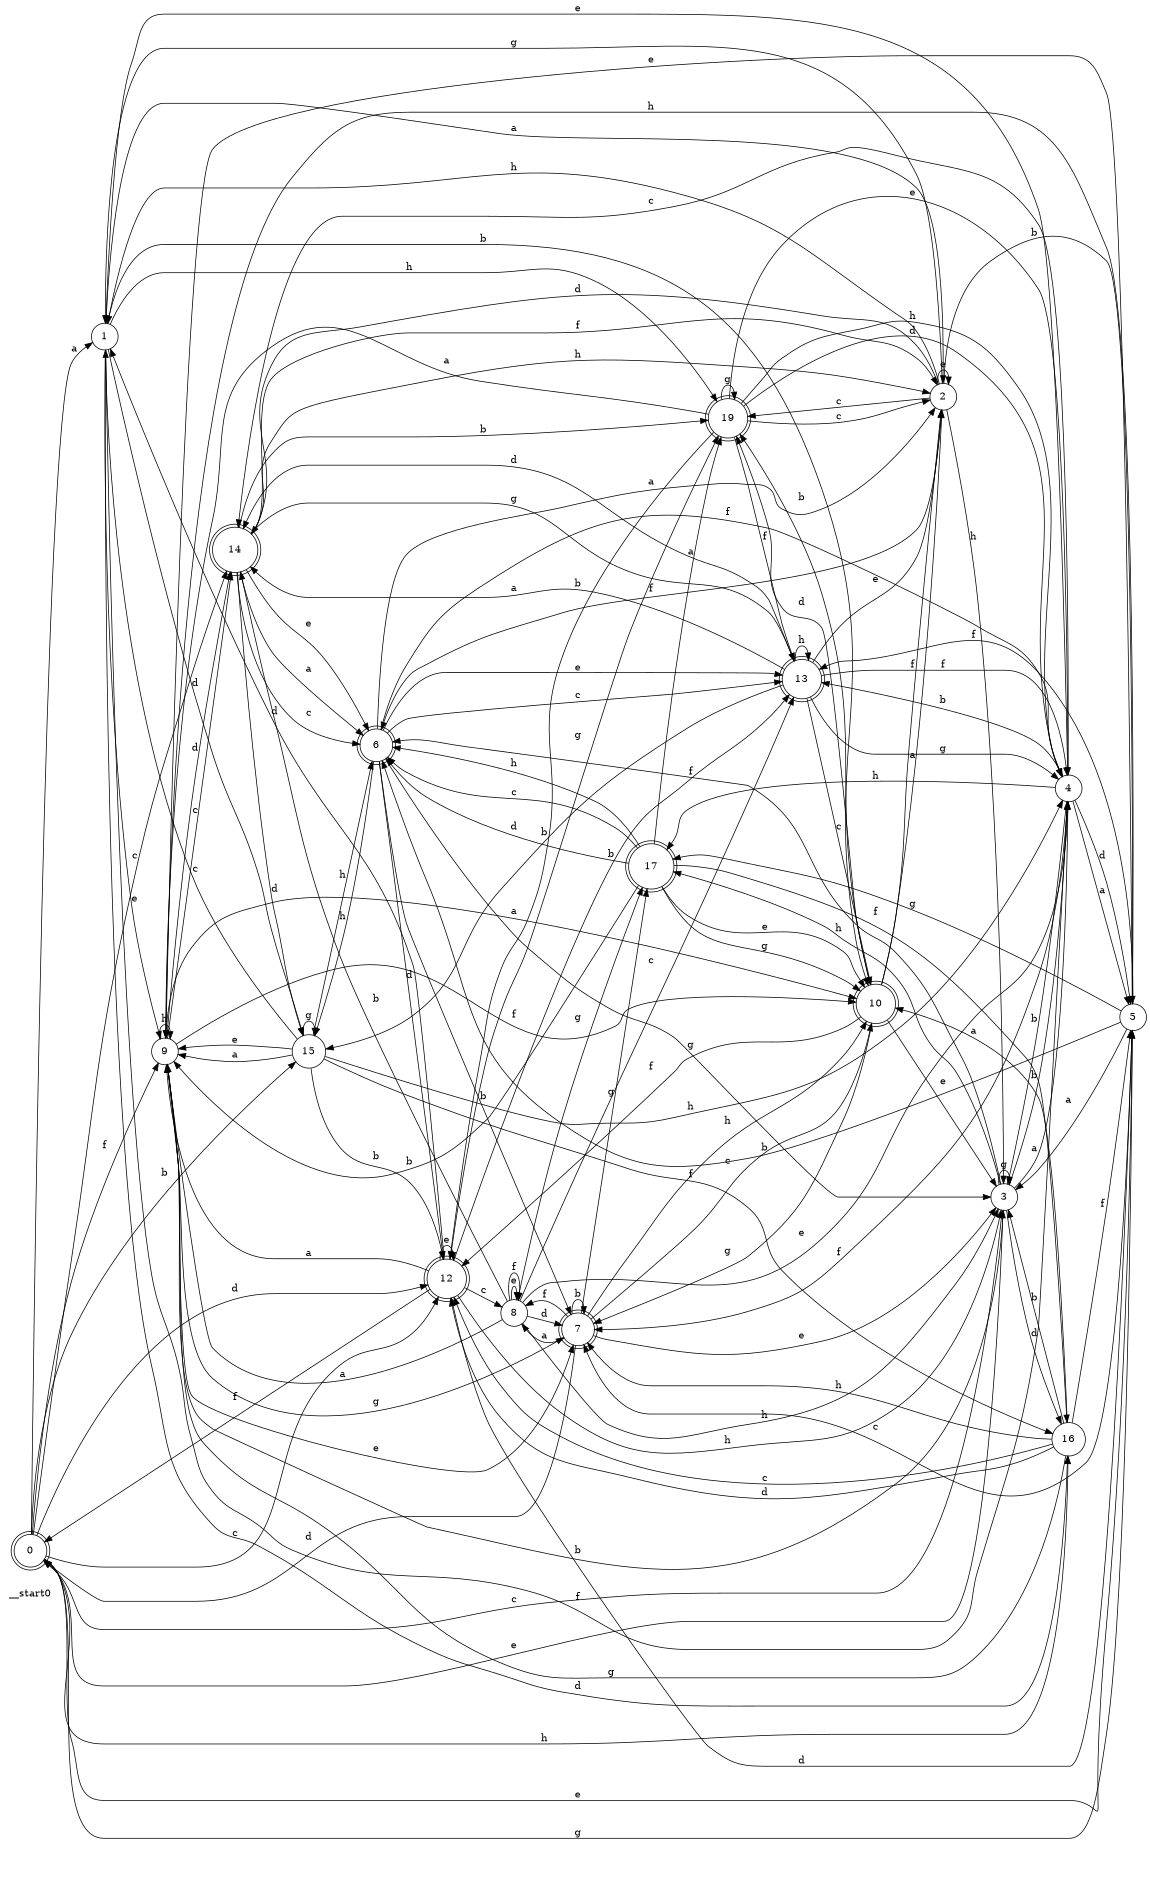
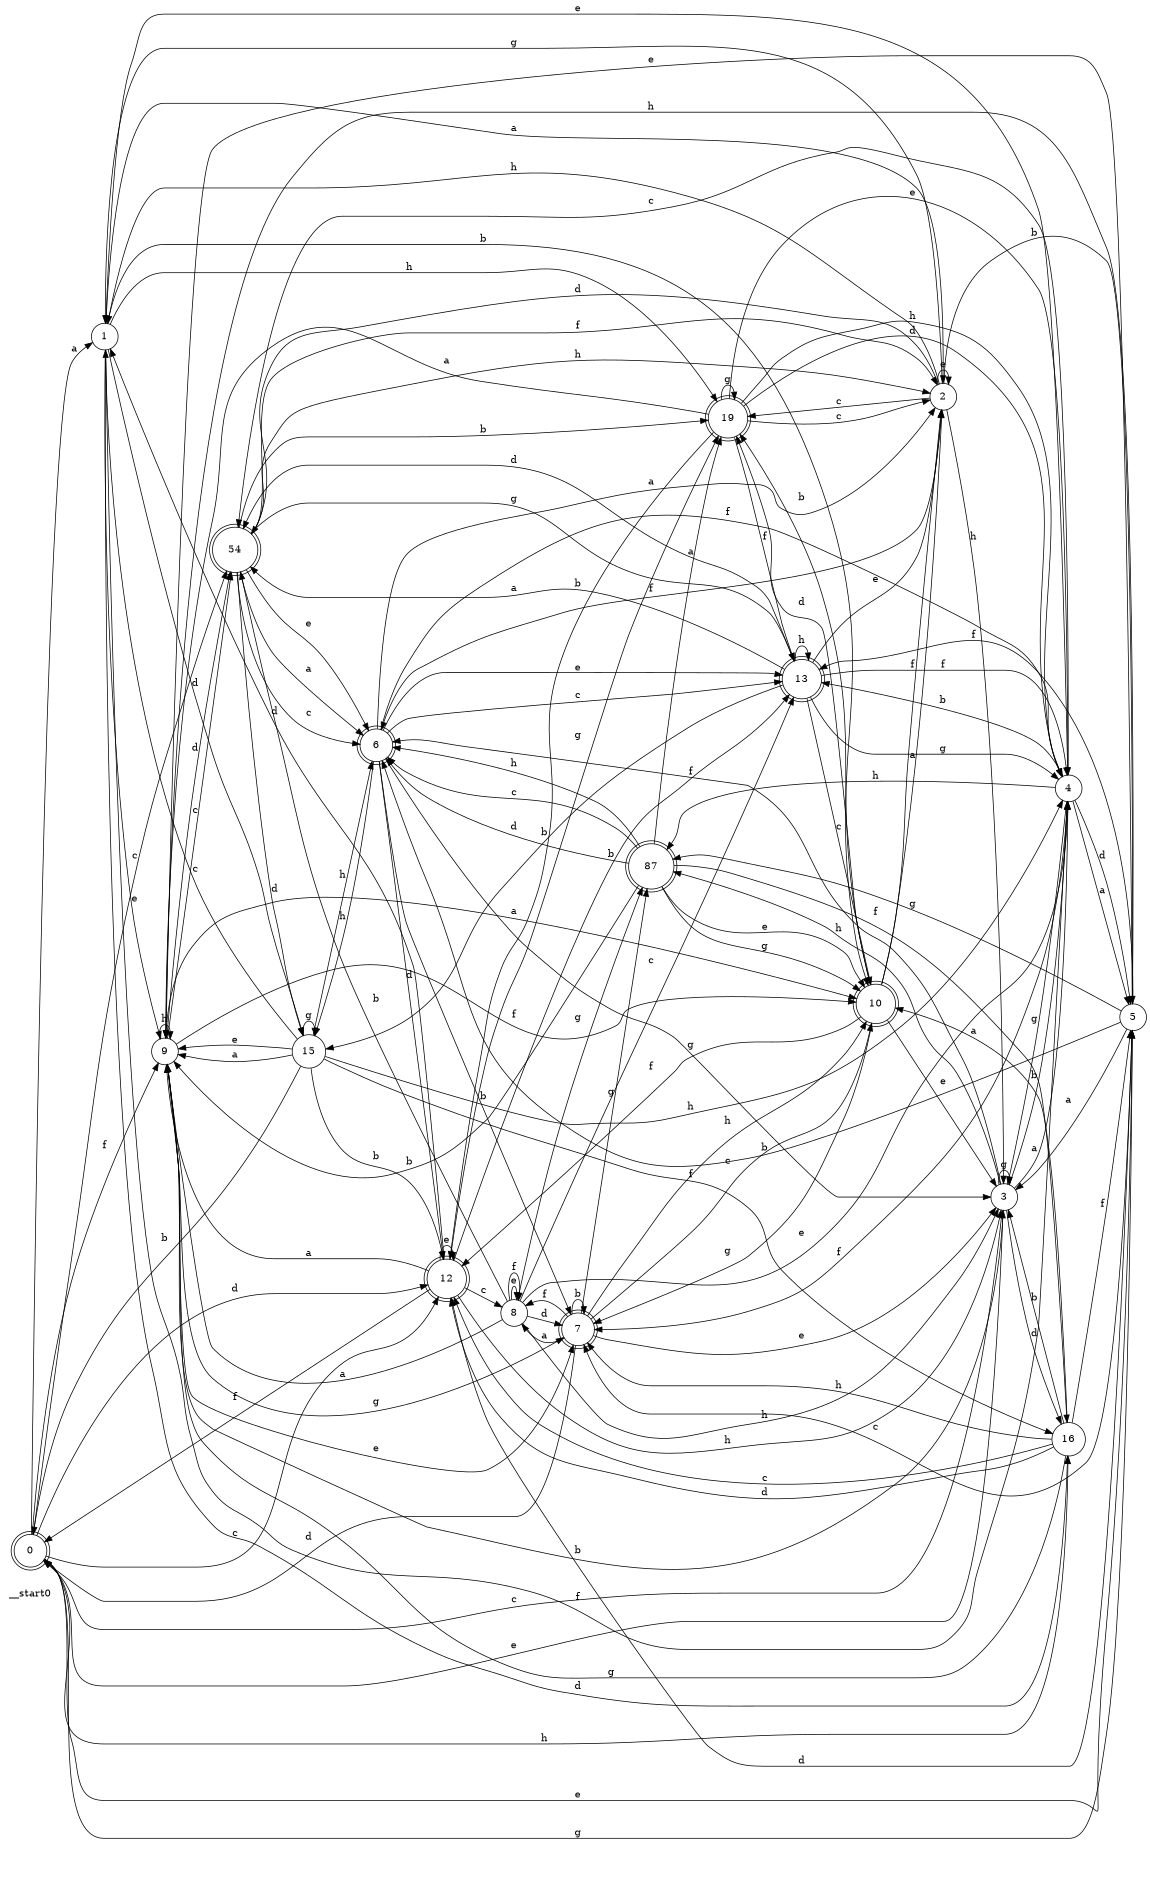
node "14": label "14" -> "54"
node "17": label "17" -> "87"
edge "4" -> "3": label "b" -> "g"
edge "0" -> "15": reversed
